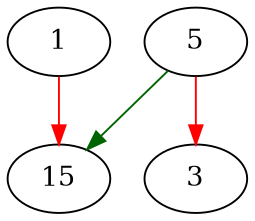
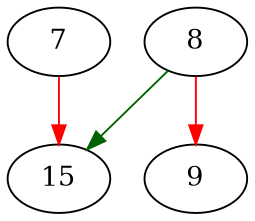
node "1": label "1" -> "7"
node "5": label "5" -> "8"
node "3": label "3" -> "9"
